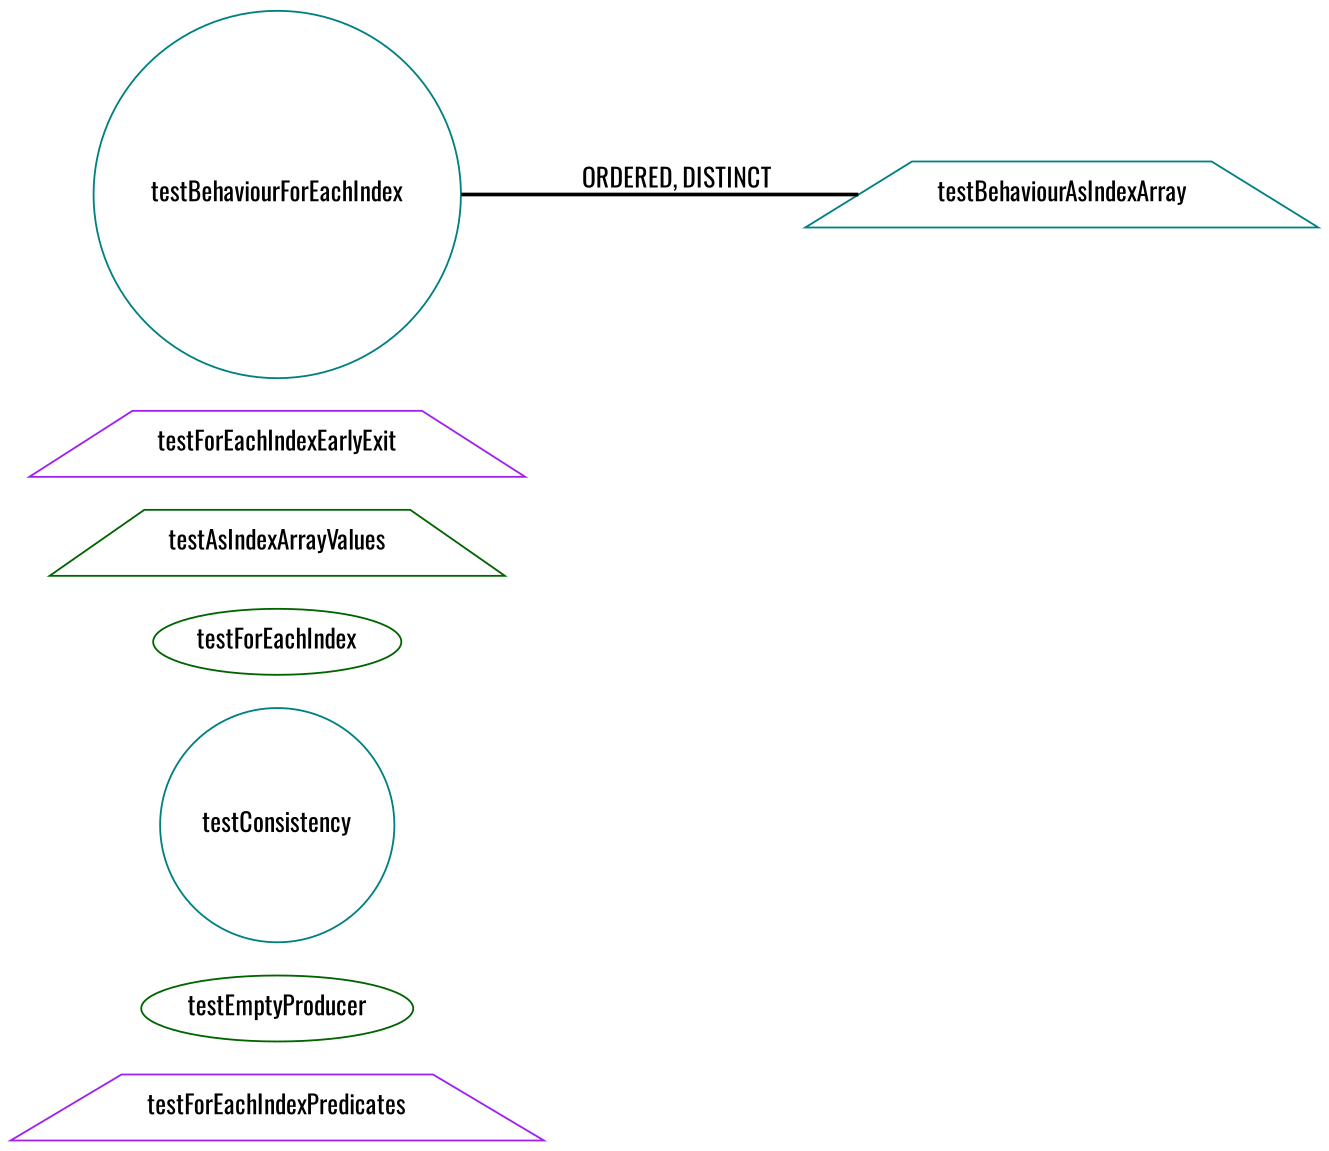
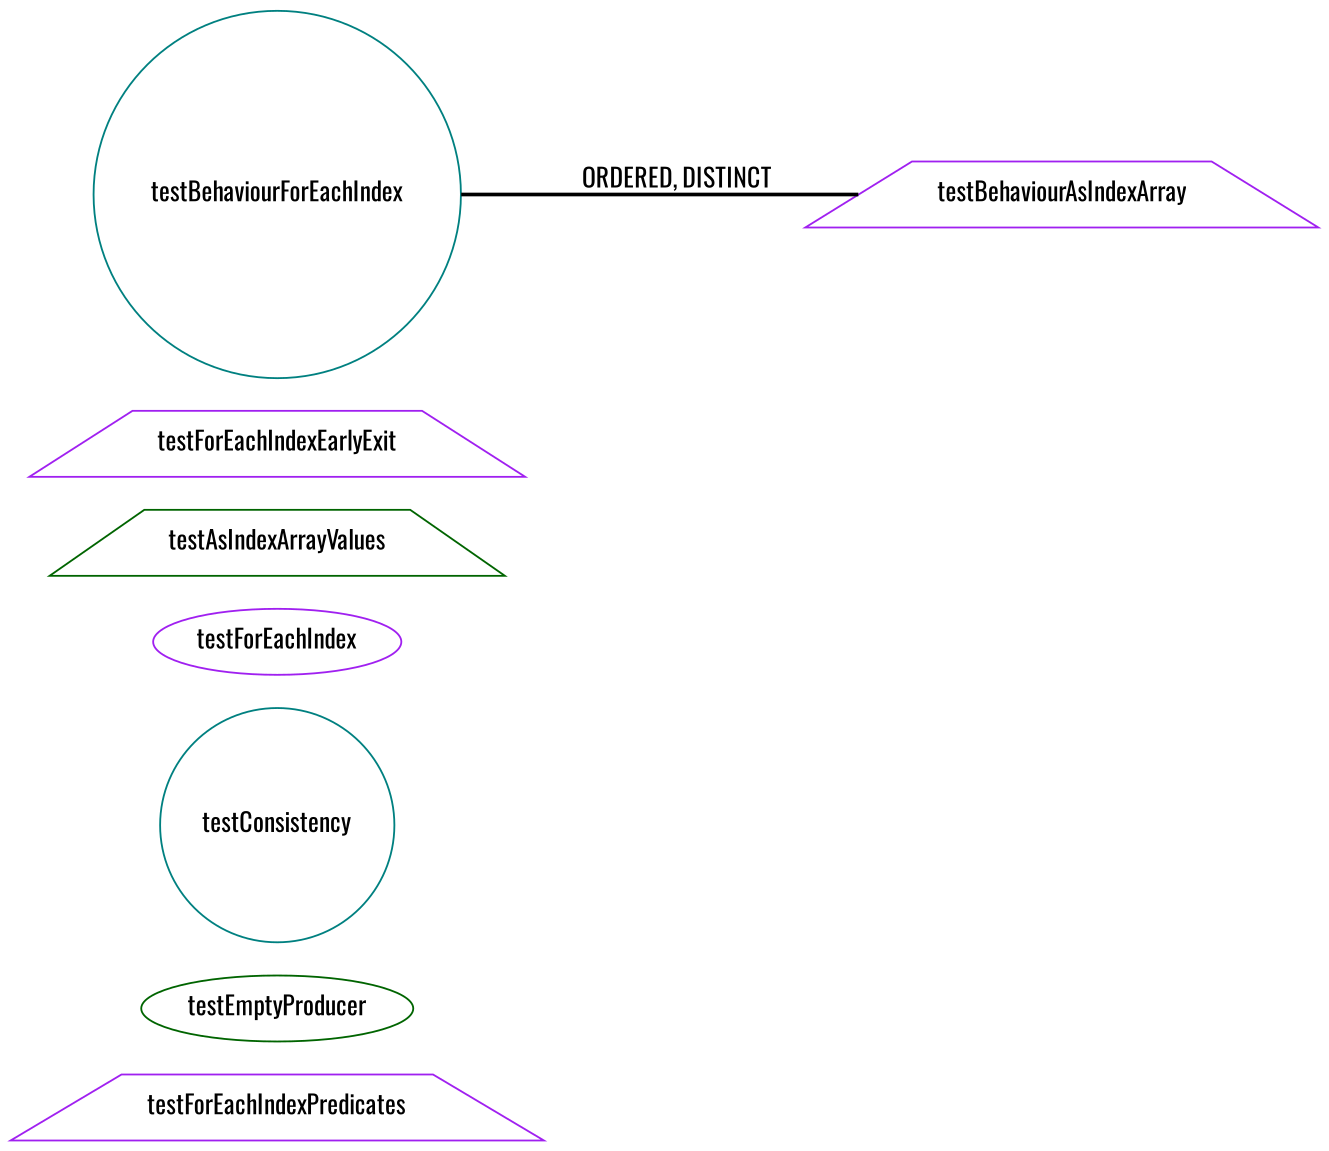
node "testBehaviourAsIndexArray": color teal -> purple
node "testForEachIndex": color darkgreen -> purple
